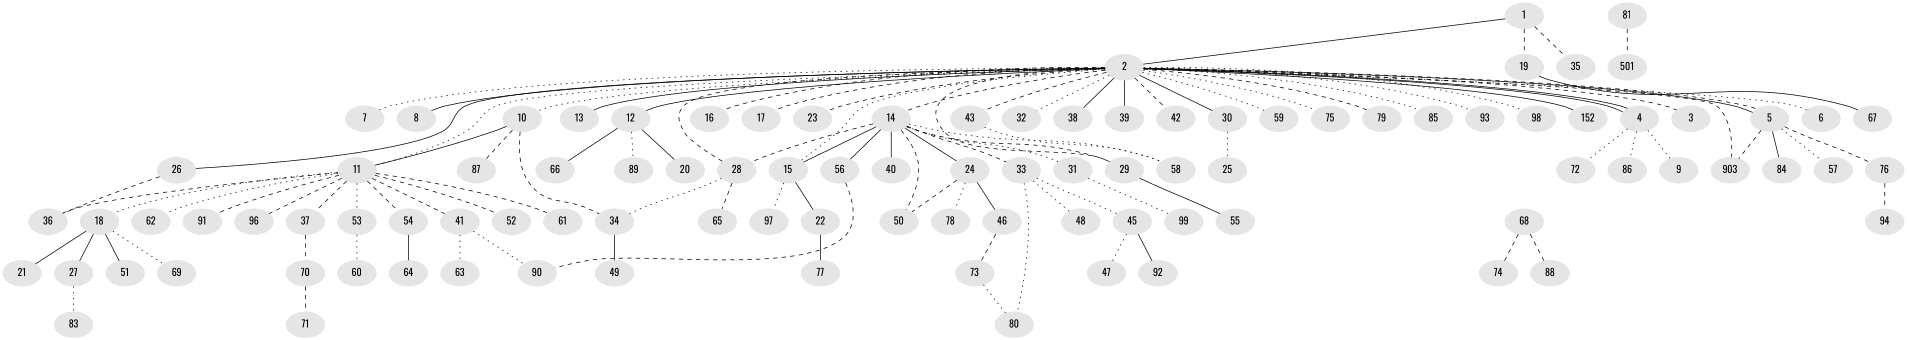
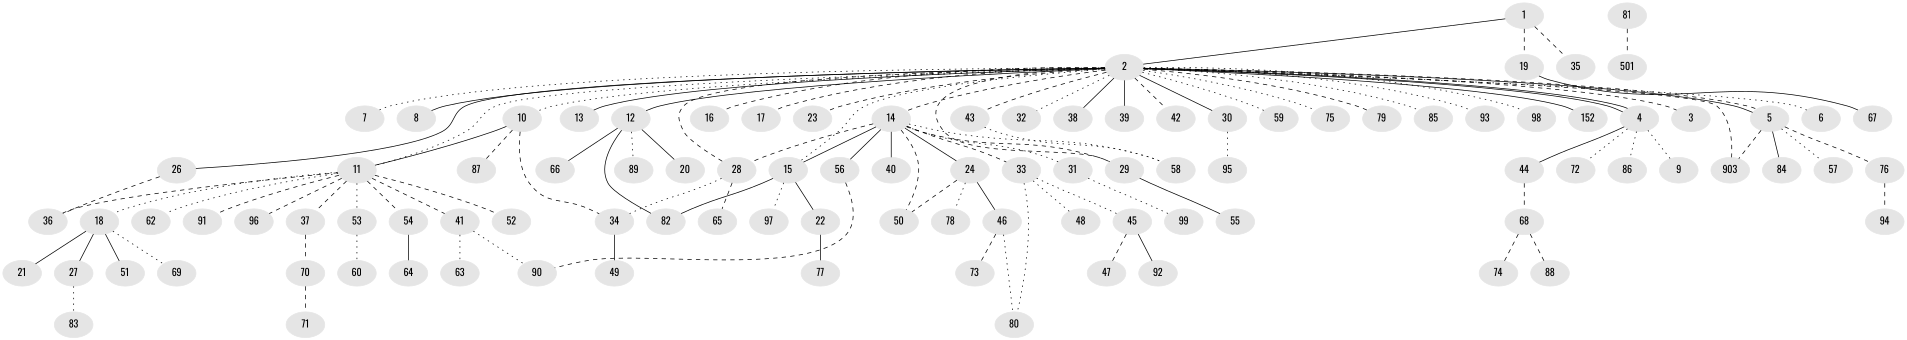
node "25": label "25" -> "95"
node "44": added
node "61": removed
node "82": added
edge "45" -- "47": style dotted -> dashed
edge "73" -- "80": now "46" -- "80"
